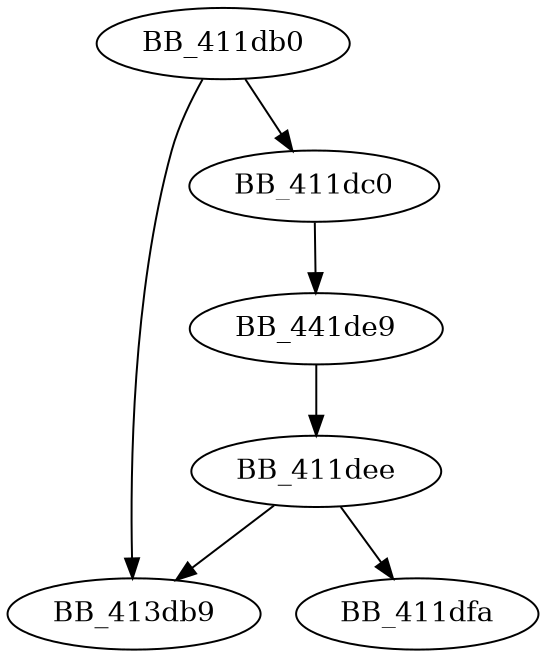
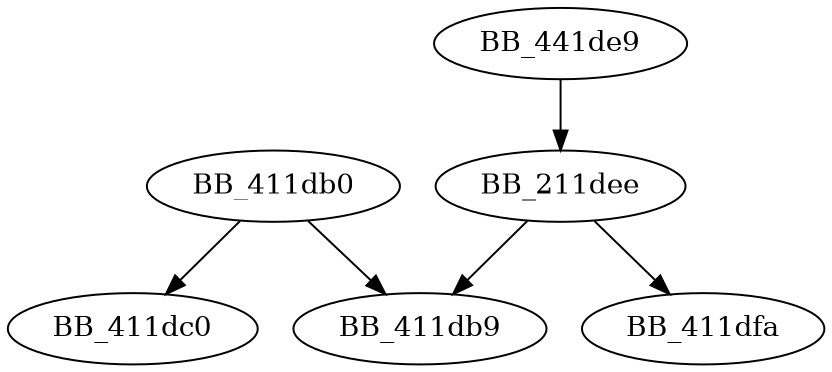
edge "BB_411dc0" -> "BB_441de9": removed
node "BB_411dee": label "BB_411dee" -> "BB_211dee"
node "BB_413db9": label "BB_413db9" -> "BB_411db9"
